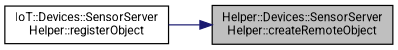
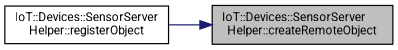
node "Helper::Devices::SensorServer Helper::createRemoteObject": label "Helper::Devices::SensorServer Helper::createRemoteObject" -> "IoT::Devices::SensorServer Helper::createRemoteObject"
